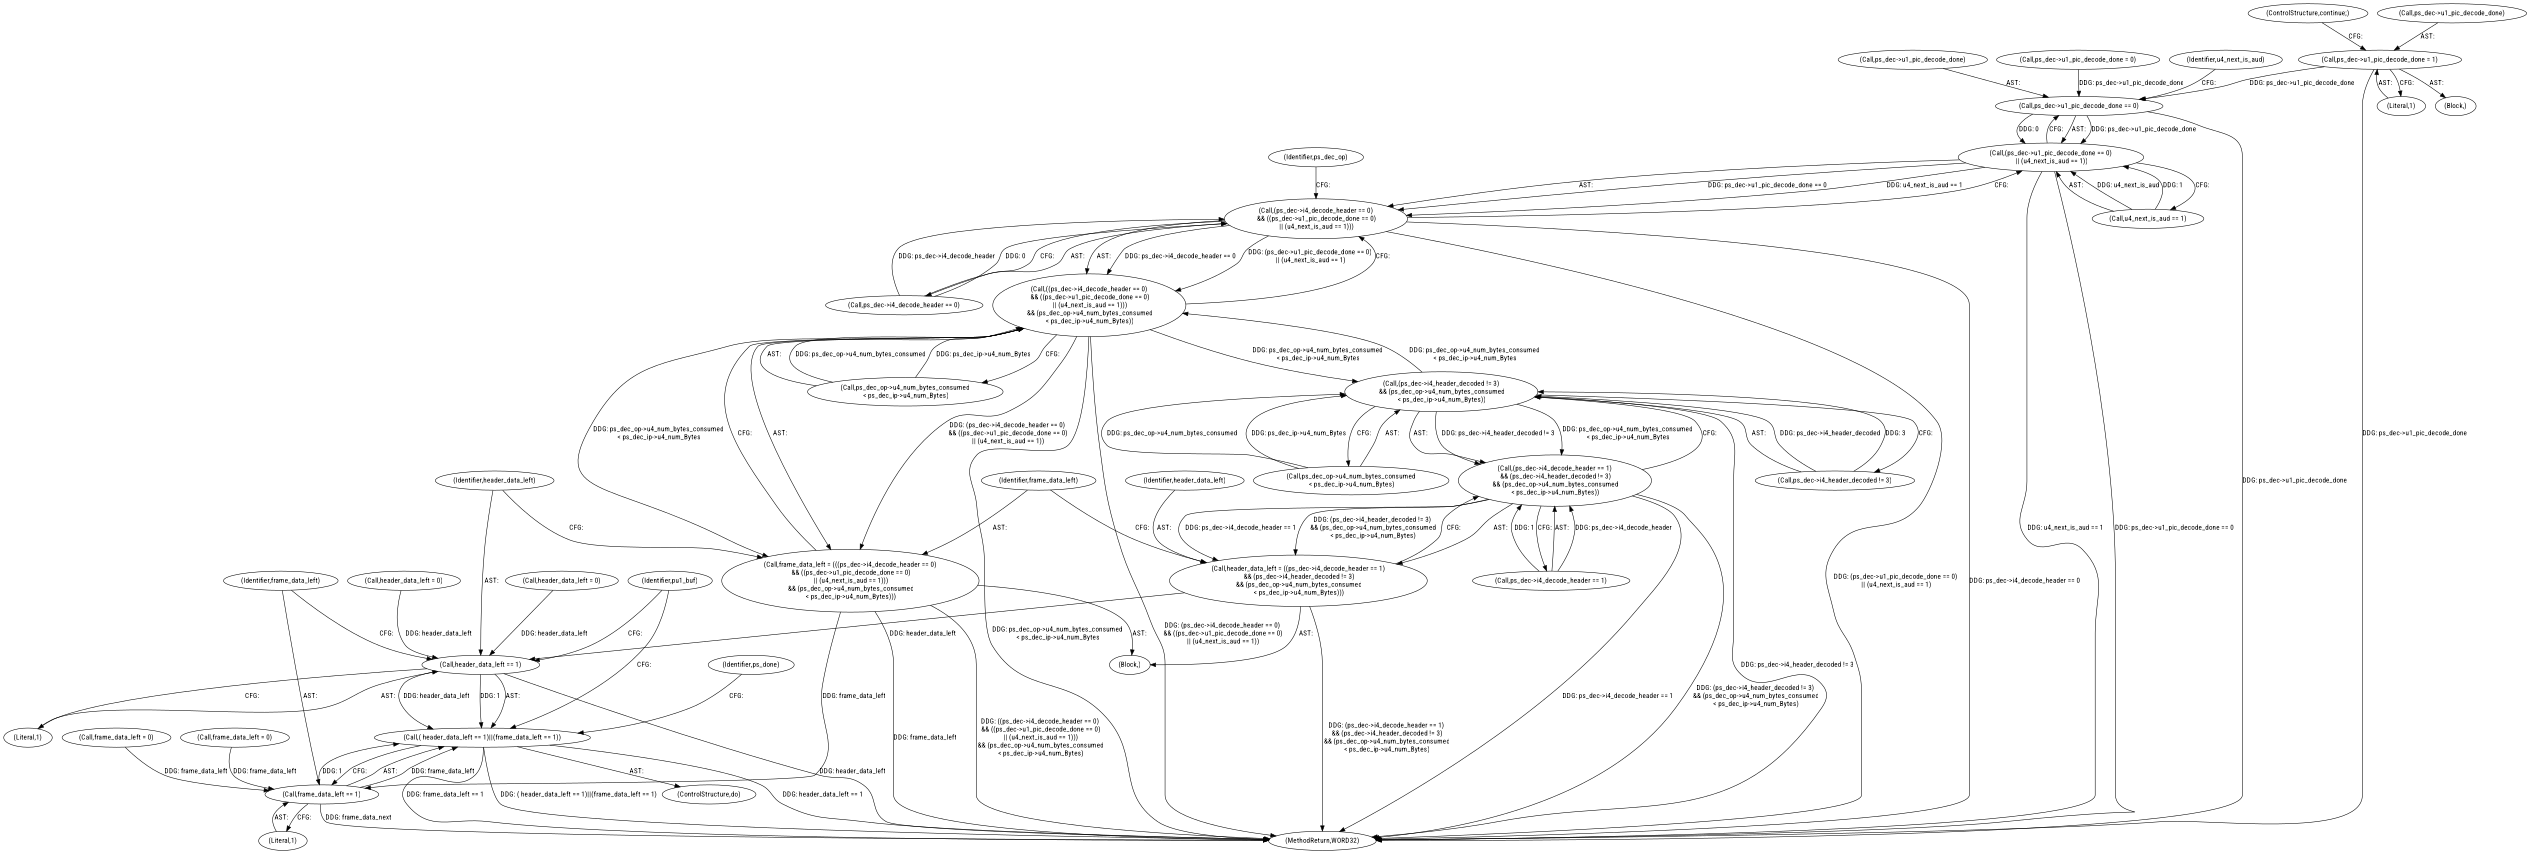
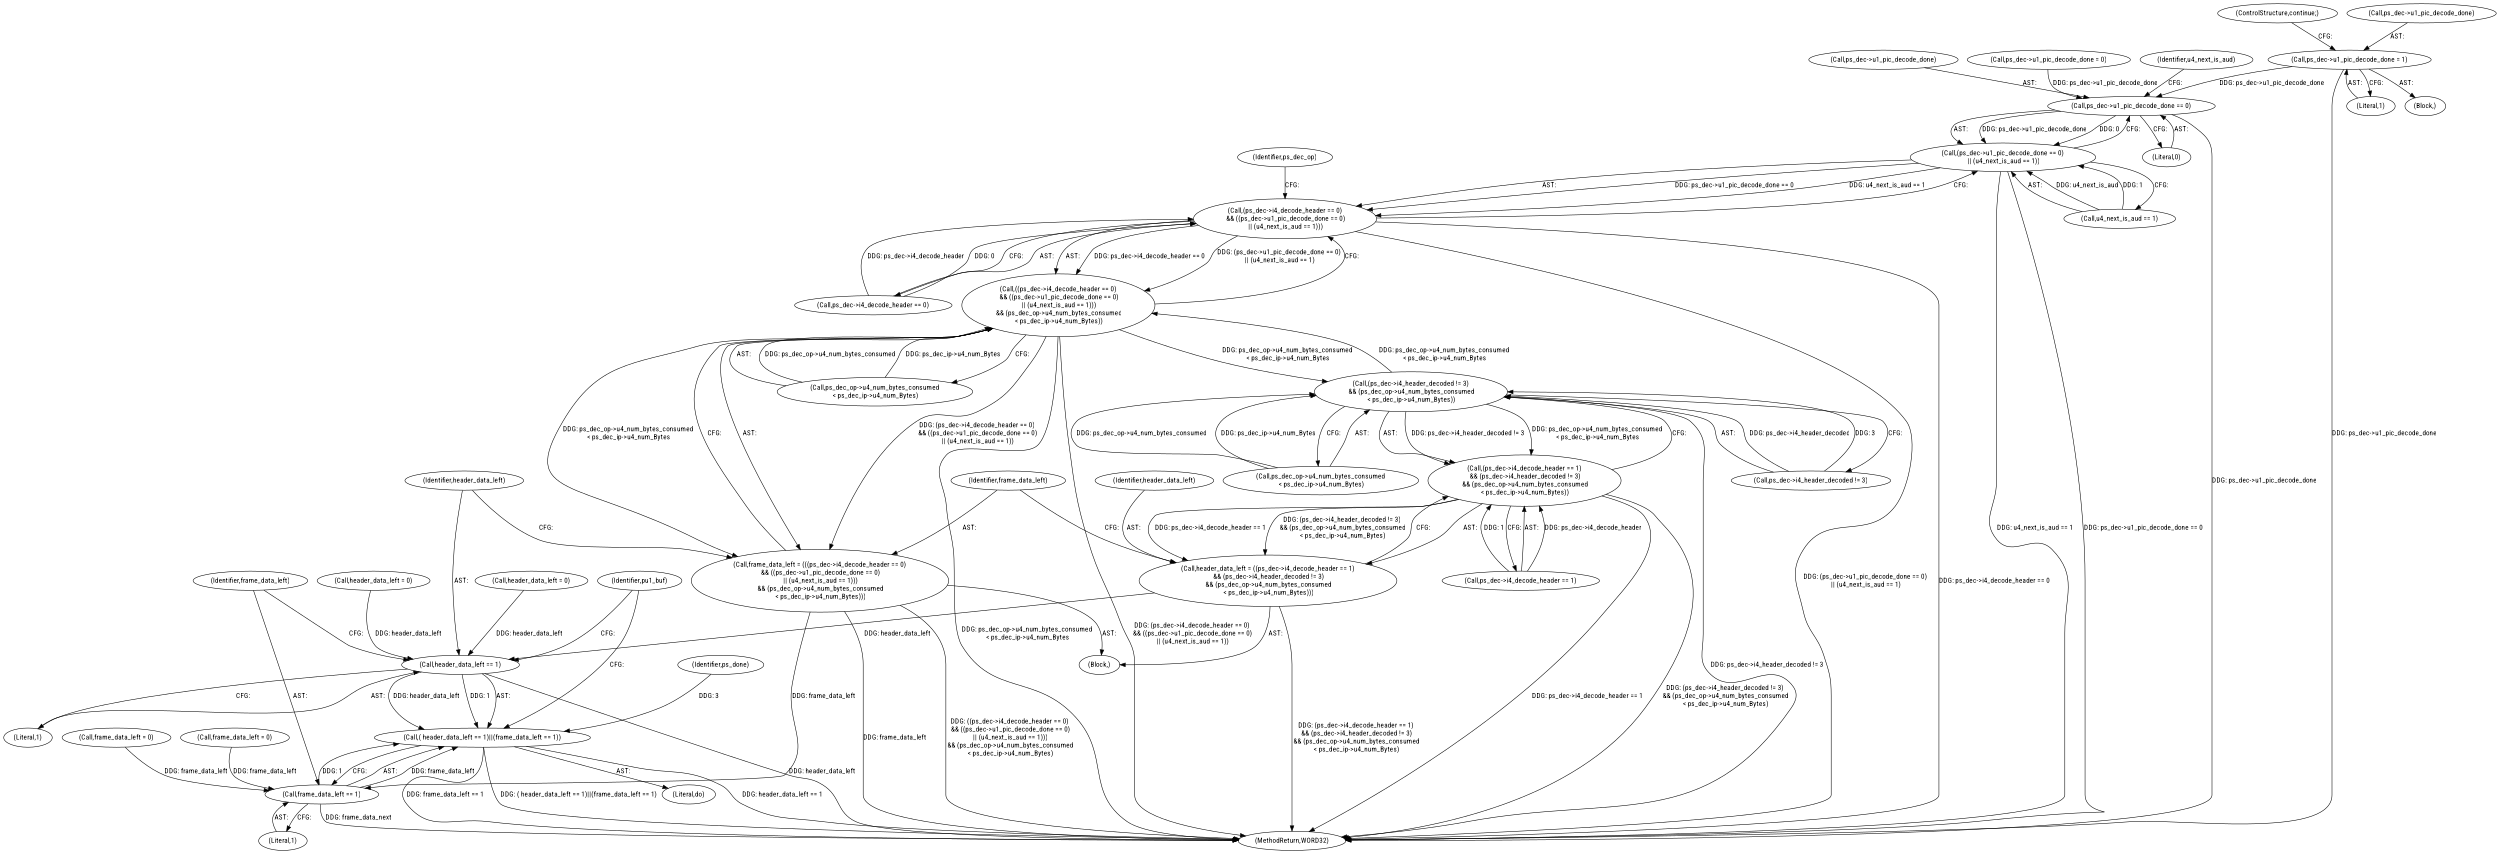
node "(Literal,0)": added
edge "(Identifier,ps_done)" -> "(Call,( header_data_left == 1)||(frame_data_left == 1))": label "CFG: " -> "DDG: 3"
node "(ControlStructure,do)": label "(ControlStructure,do)" -> "(Literal,do)"
